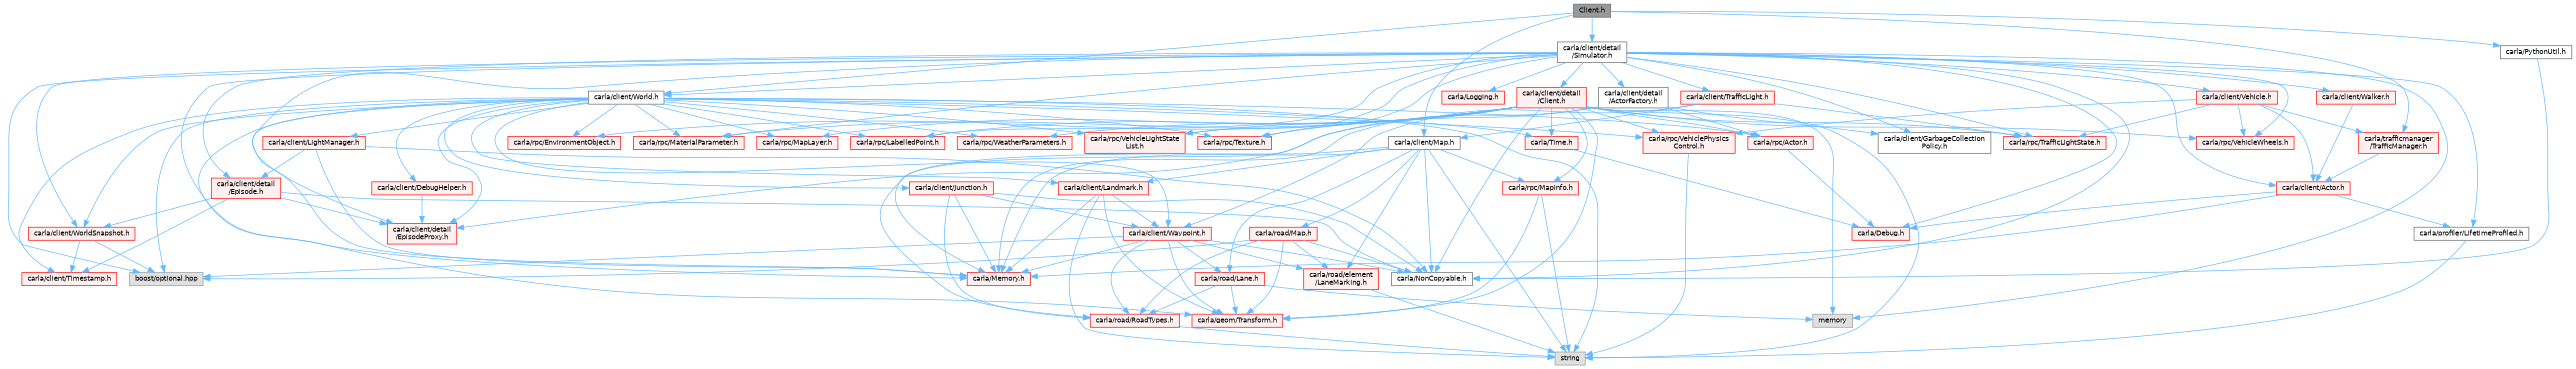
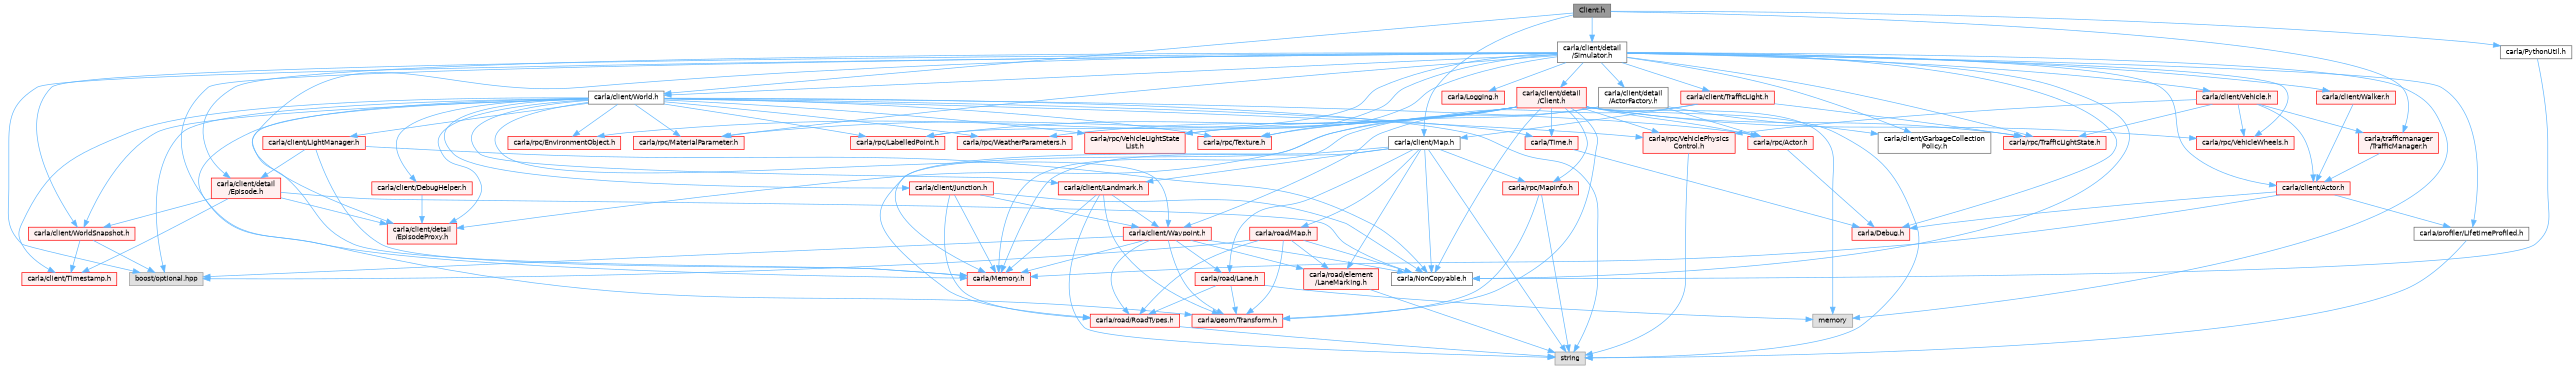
node "carla/rpc/MapLayer.h": removed
